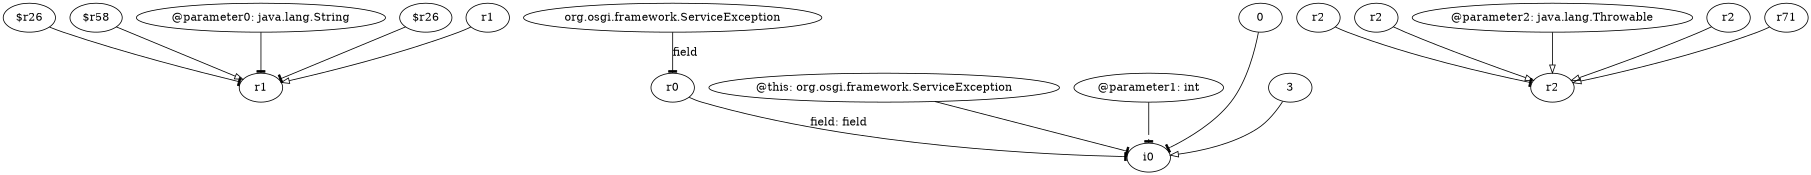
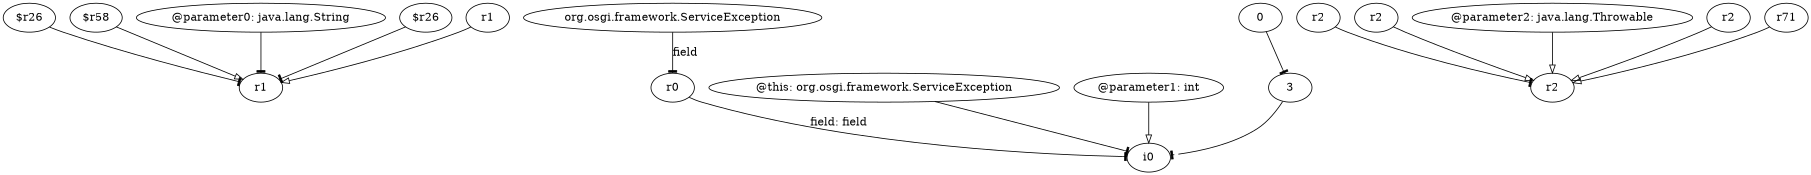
edge "0" -> "i0": now "0" -> "3"
edge "@parameter1: int" -> "i0": arrowhead tee -> onormal
edge "3" -> "i0": arrowhead onormal -> tee
